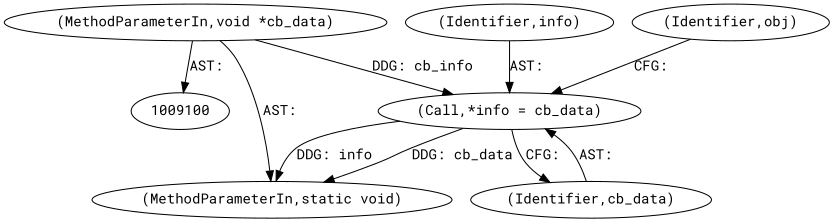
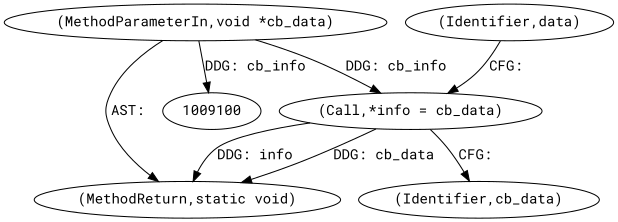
node "(Identifier,info)": removed
node "(Identifier,obj)": label "(Identifier,obj)" -> "(Identifier,data)"
edge "(MethodParameterIn,void *cb_data)" -> "1009100": label "AST: " -> "DDG: cb_info"
edge "(Identifier,cb_data)" -> "(Call,*info = cb_data)": removed, label "AST:"
node "(MethodParameterIn,static void)": label "(MethodParameterIn,static void)" -> "(MethodReturn,static void)"
